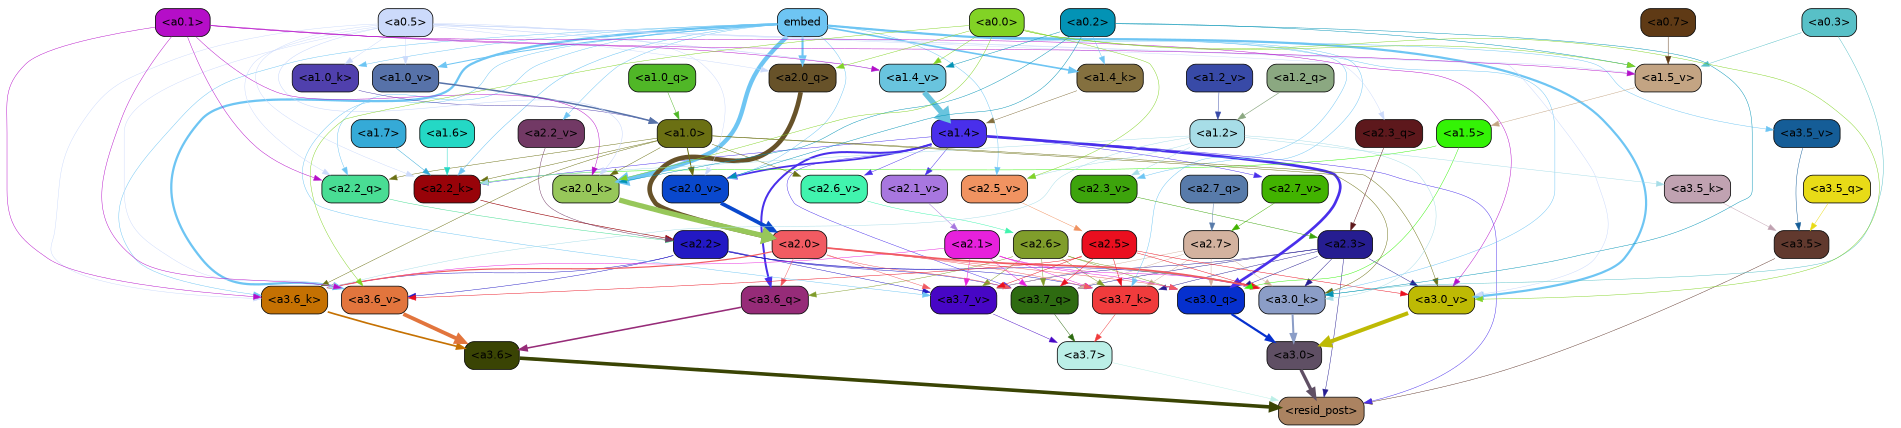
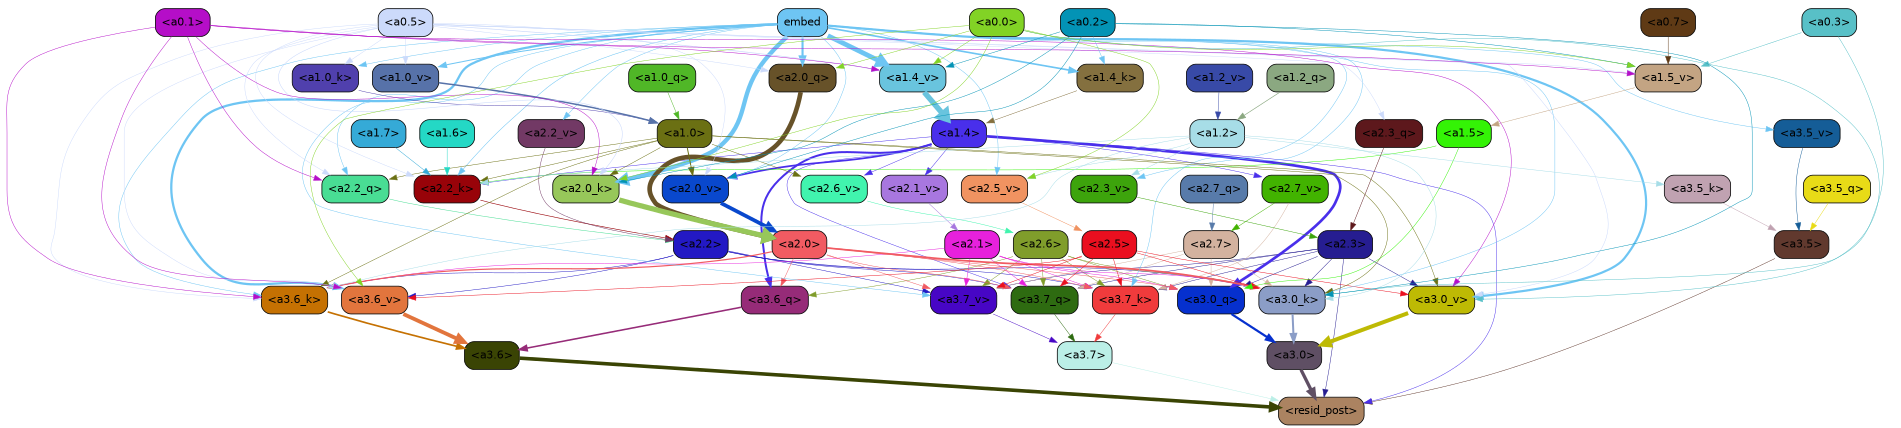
edge "embed" -> "<a1.4_v>": added
edge "<a0.0>" -> "<a3.0_v>": color #82d325 -> #58c0c7
edge "<a2.7>" -> "<a3.7_k>": now "<a2.7_v>" -> "<a3.7_k>"
